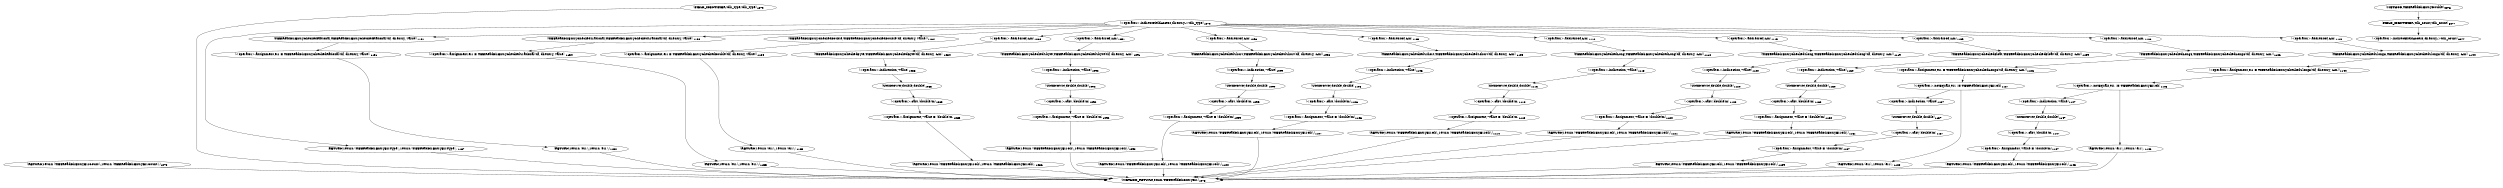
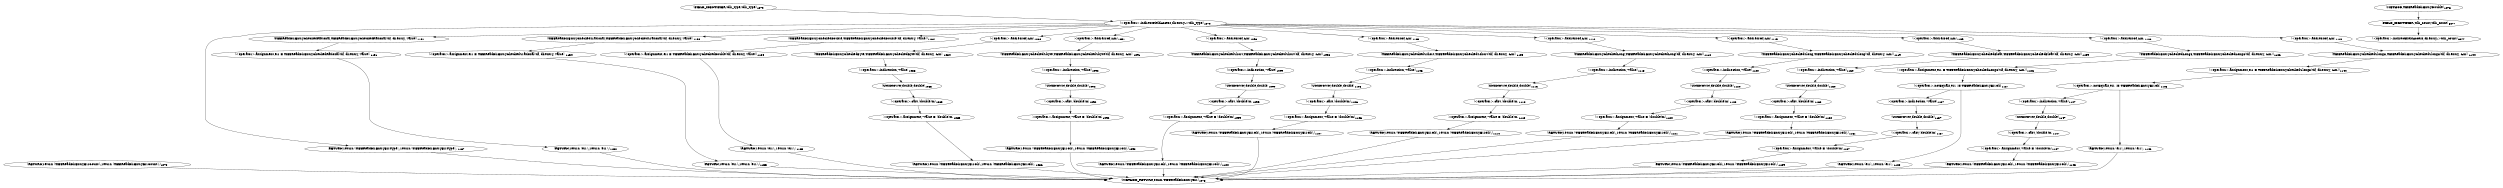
node "(METHOD,TIFFReadDirEntryDouble)": text "4073" -> "1073"
edge "(FIELD_IDENTIFIER,tdir_type,tdir_type)" -> "(METHOD_RETURN,enum TIFFReadDirEntryErr)": now "(FIELD_IDENTIFIER,tdir_type,tdir_type)" -> "(<operator>.indirectFieldAccess,direntry->tdir_type)"
